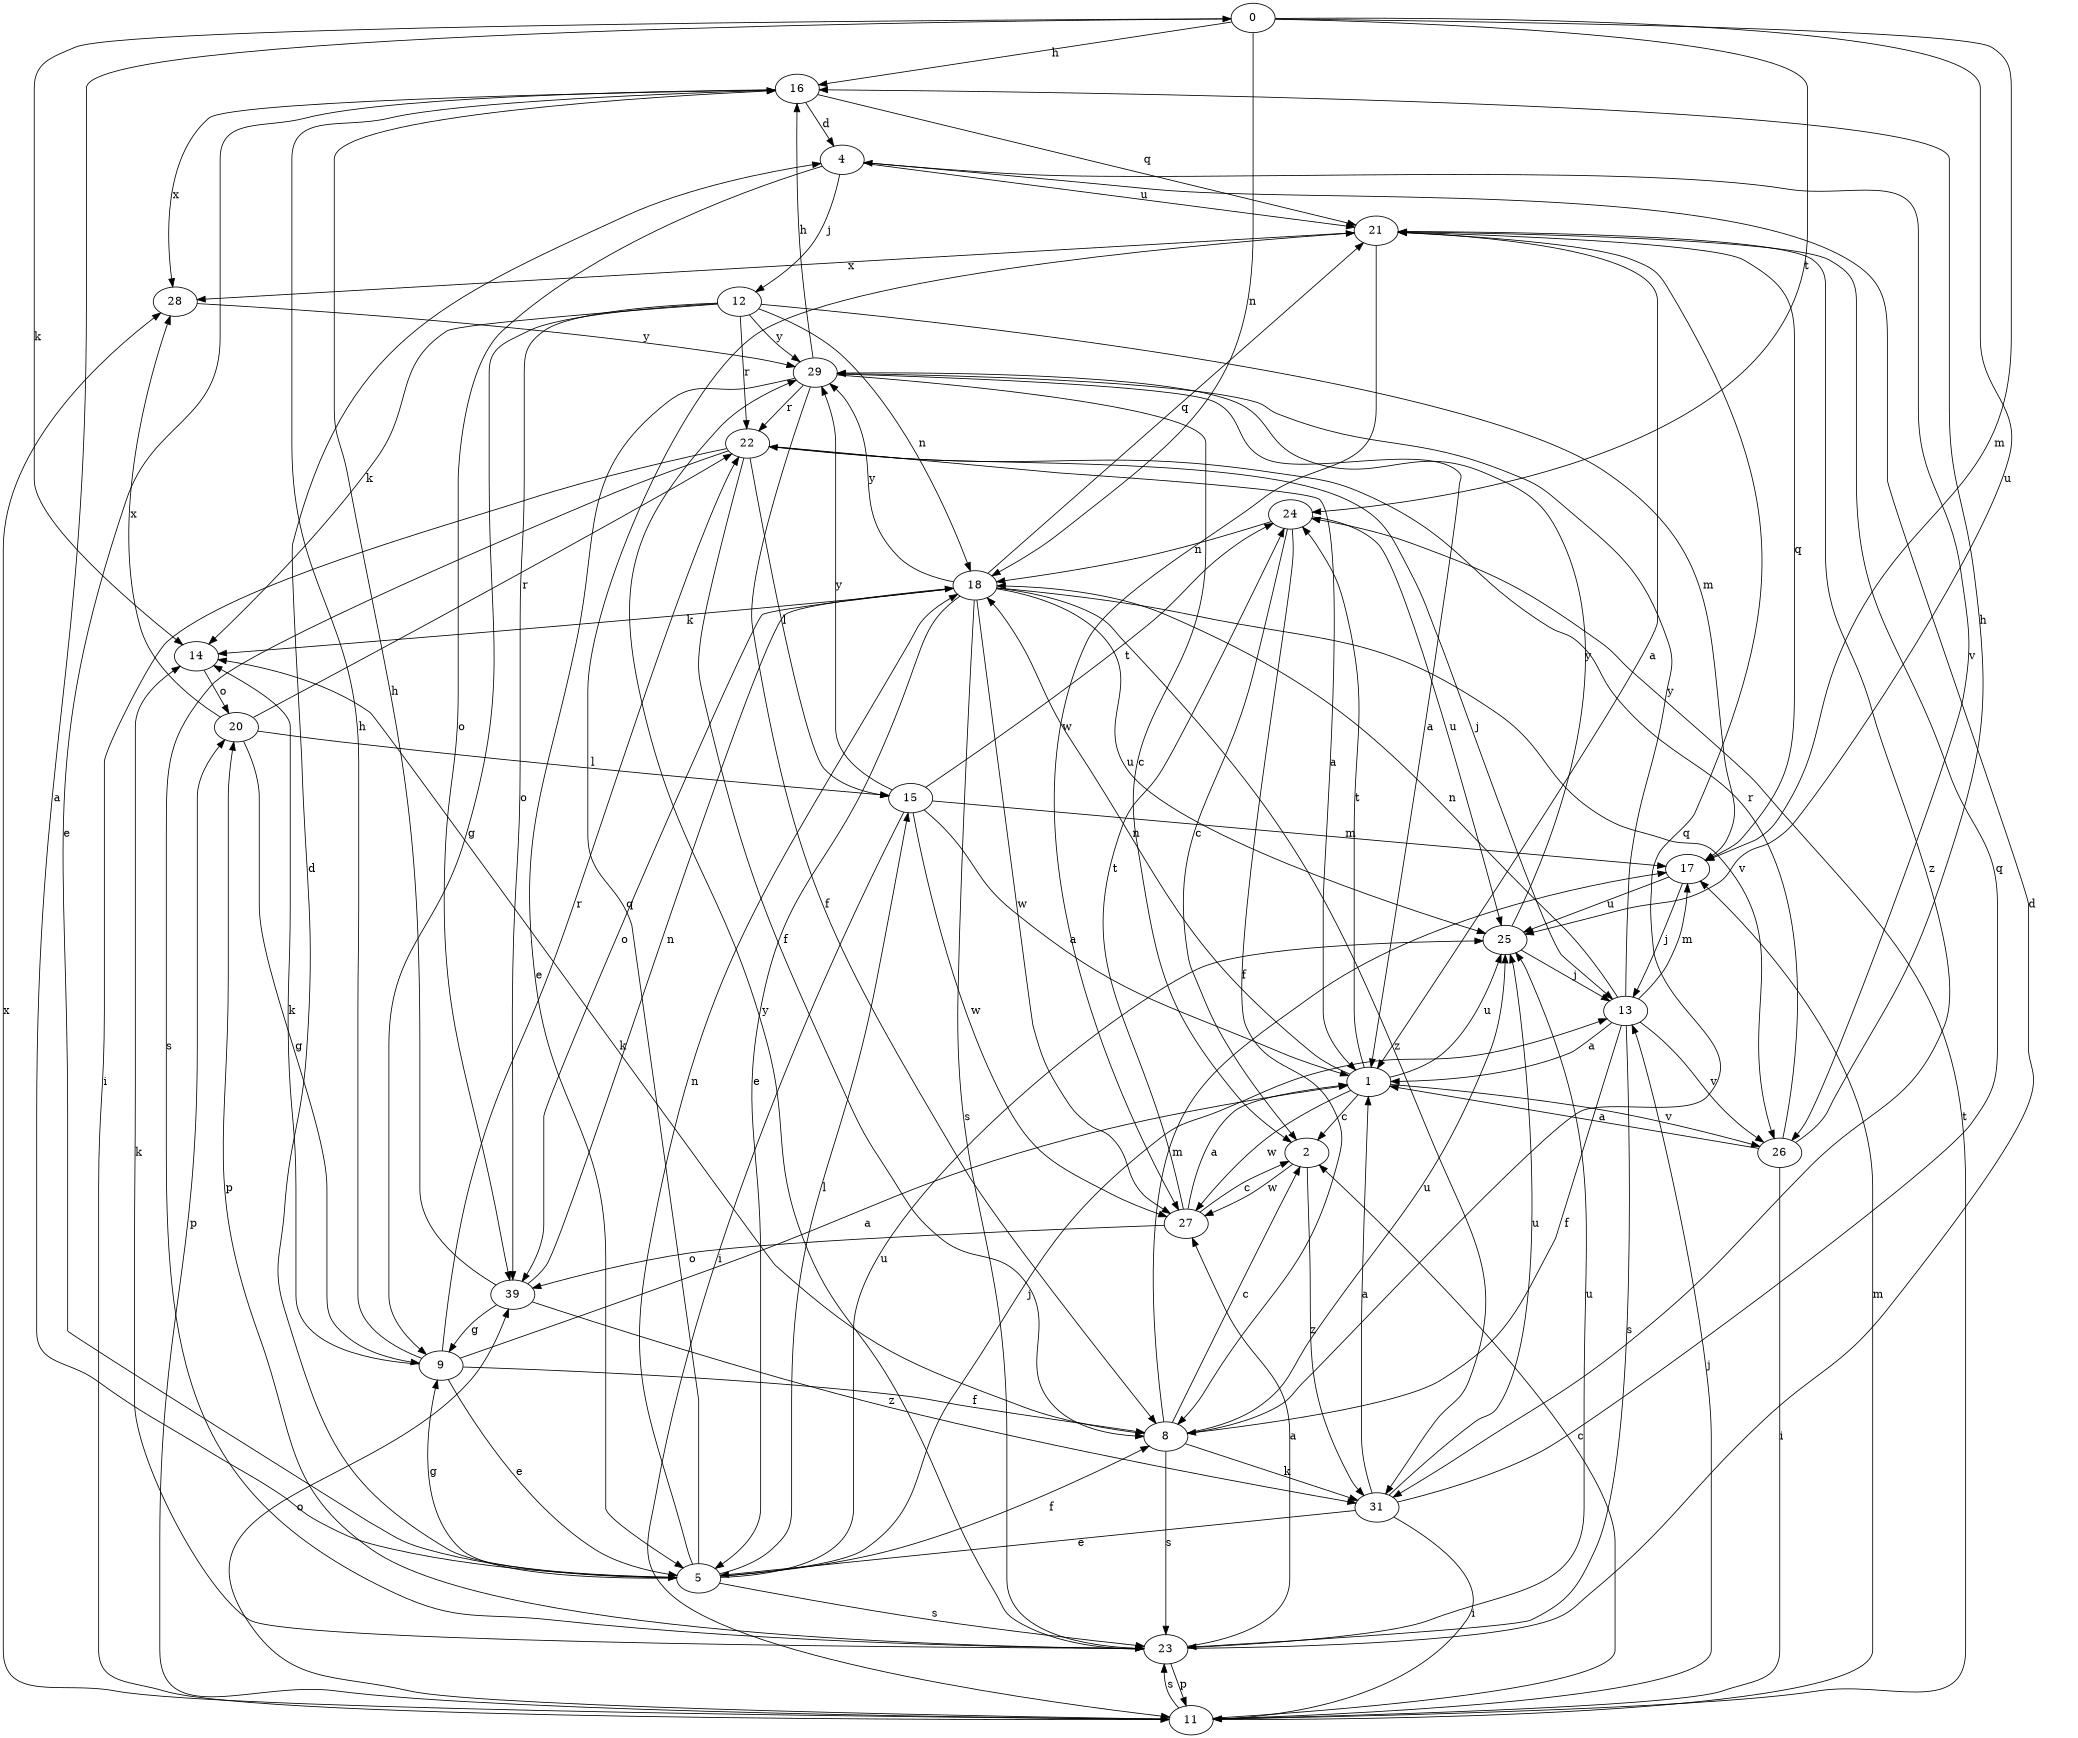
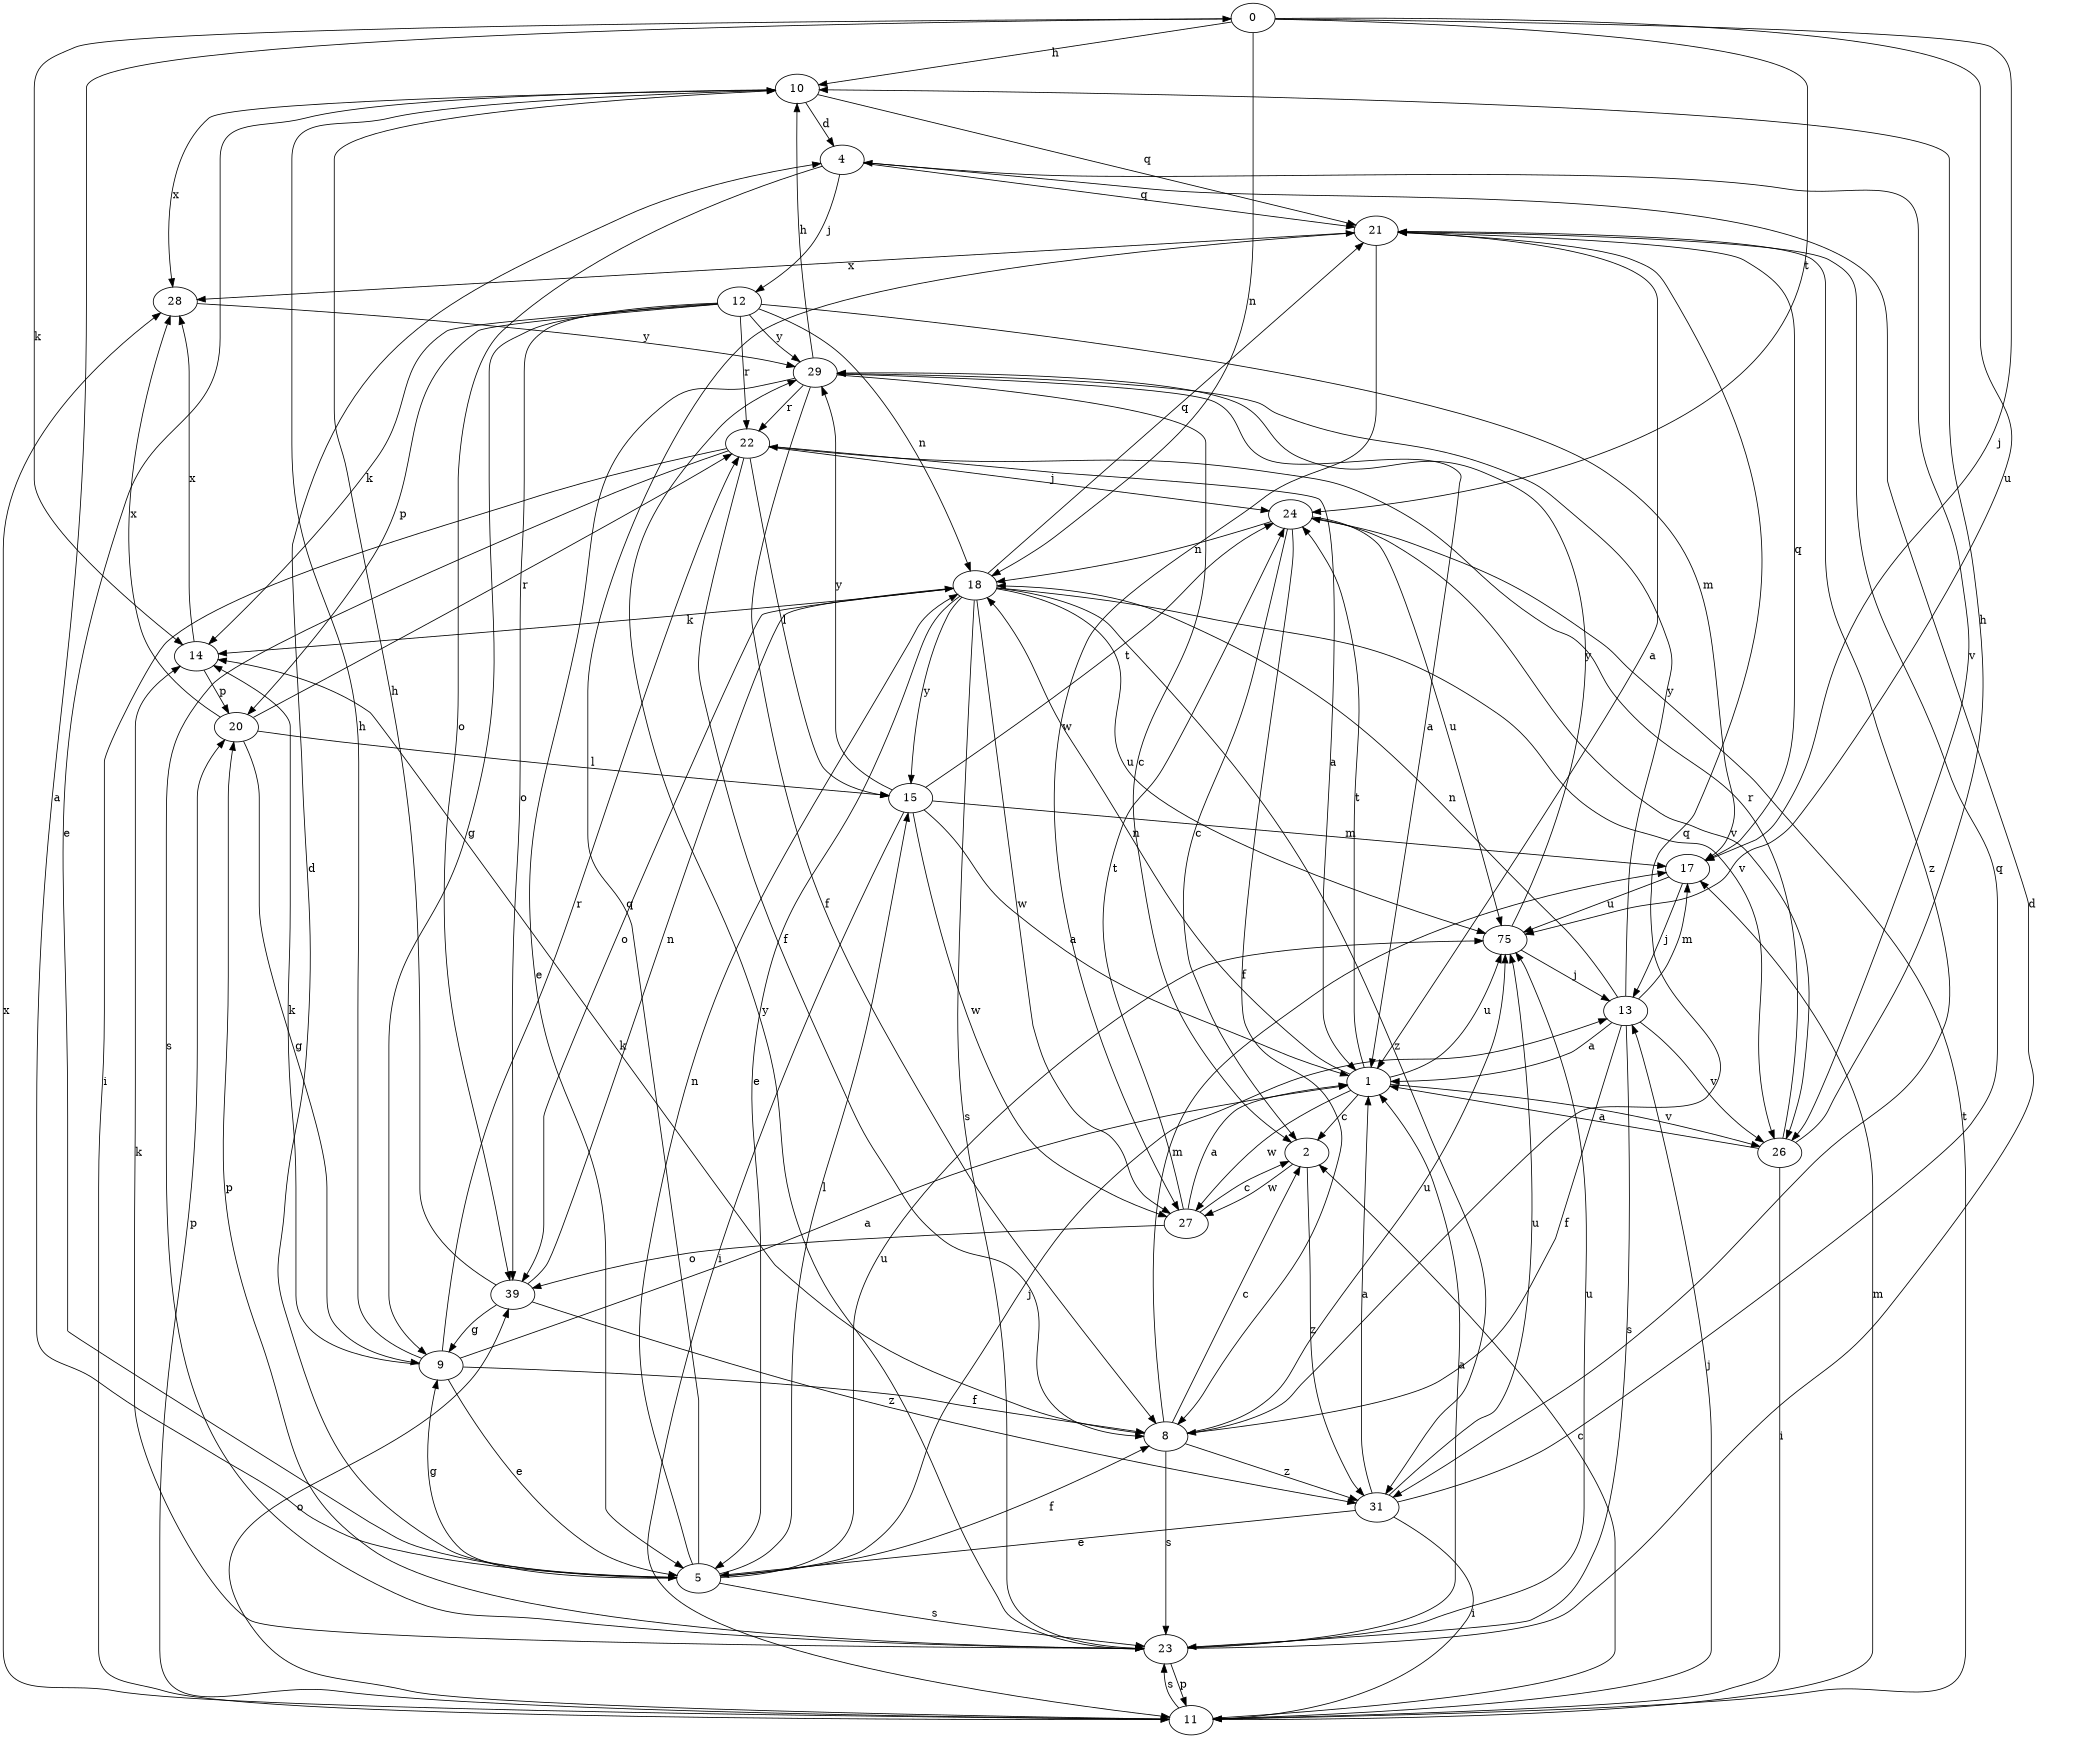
node "16": label "16" -> "10"
edge "4" -> "21": label "u" -> "q"
edge "12" -> "20": added, label "p"
edge "0" -> "17": label "m" -> "j"
edge "14" -> "28": added, label "x"
edge "22" -> "13": now "22" -> "24"
edge "18" -> "29": now "18" -> "15"
edge "14" -> "20": label "o" -> "p"
edge "24" -> "26": added, label "v"
node "25": label "25" -> "75"
edge "23" -> "27": now "23" -> "1"
edge "8" -> "31": label "k" -> "z"
